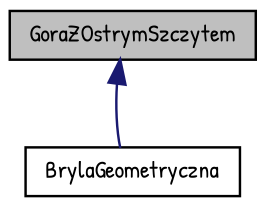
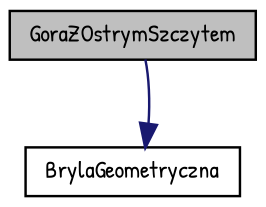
edge "BrylaGeometryczna" -> "GoraZOstrymSzczytem": reversed
